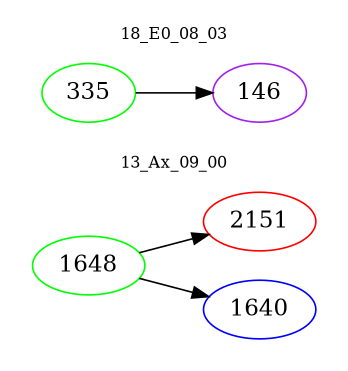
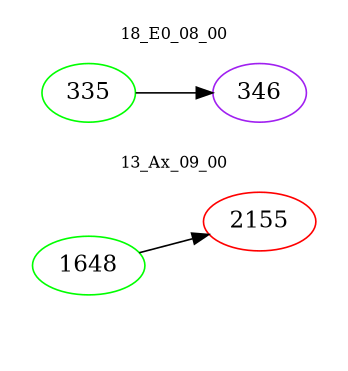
cluster "18_E0_08_03": label "18_E0_08_03" -> "18_E0_08_00"
node "146": label "146" -> "346"
node "2151": label "2151" -> "2155"
node "1640": removed
